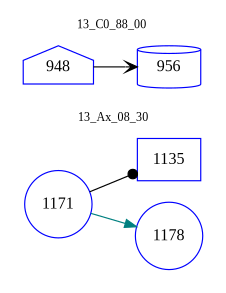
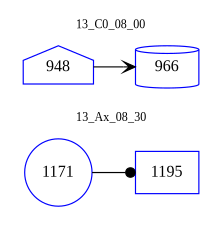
cluster "13_C0_88_00": label "13_C0_88_00" -> "13_C0_08_00"
node "956": label "956" -> "966"
node "1135": label "1135" -> "1195"
node "1178": removed
